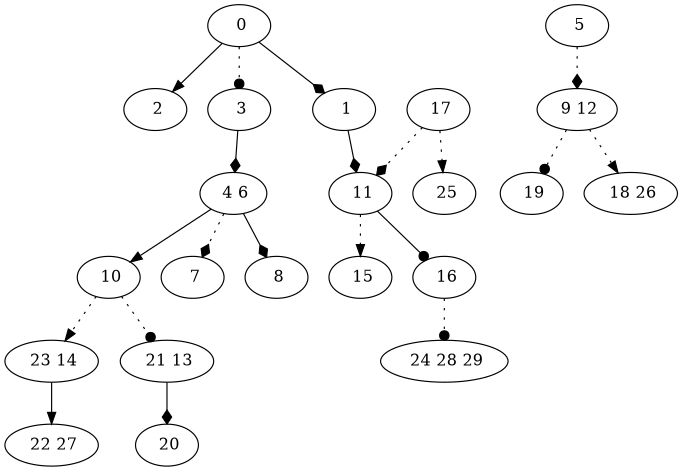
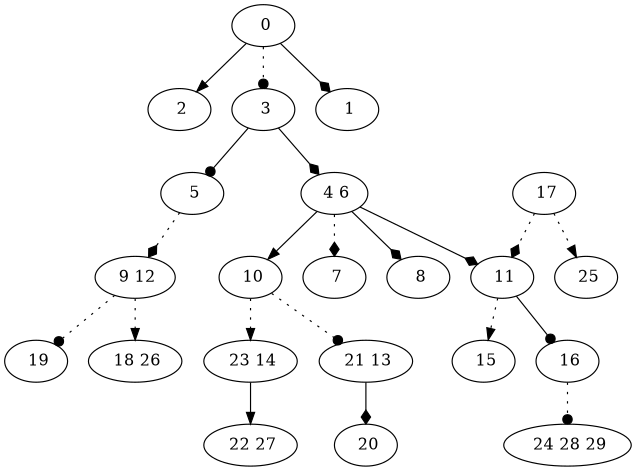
edge "1" -> "11": now "4 6" -> "11"
edge "3" -> "5": added
